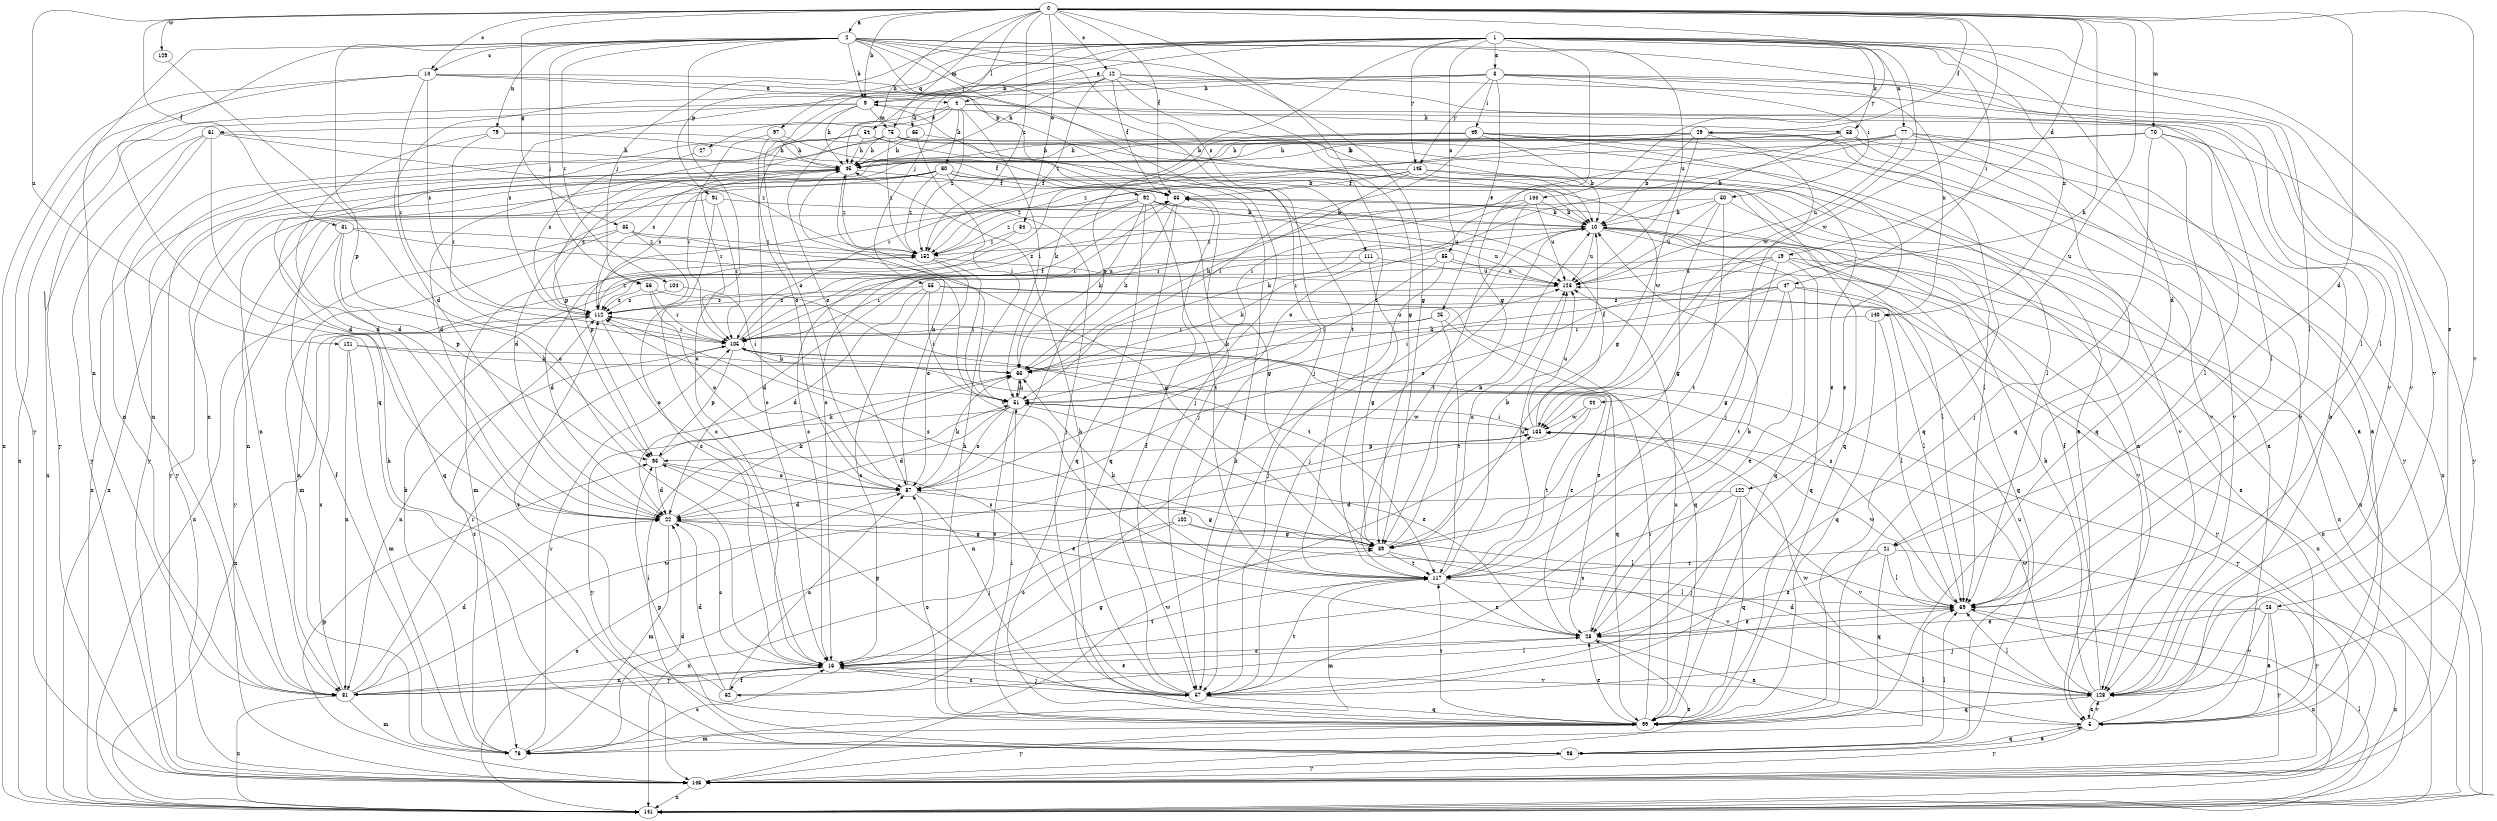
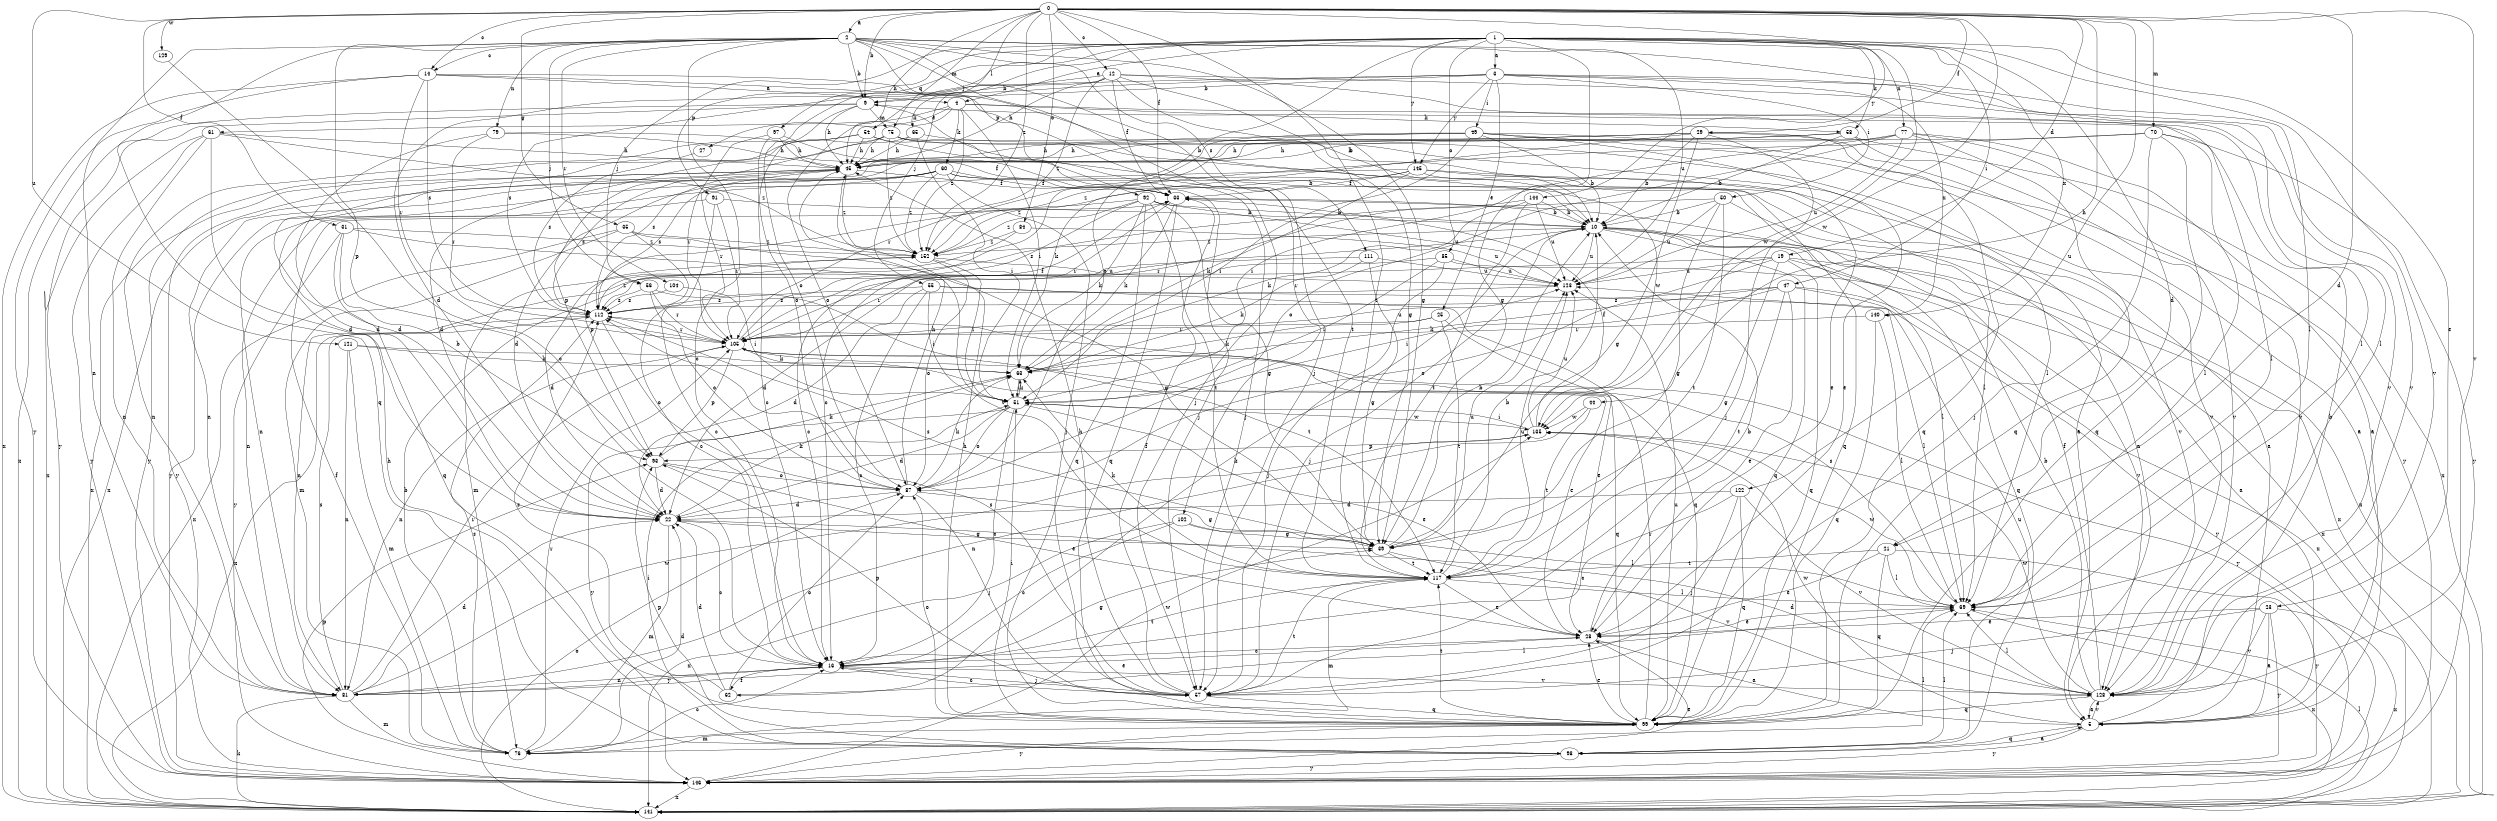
edge "31" -> "93": label "p" -> "b"
edge "81" -> "141": label "x" -> "k"
